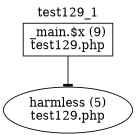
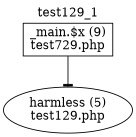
node "_main.$x (9) test129.php": label "_main.$x (9) test129.php" -> "_main.$x (9) test729.php"
